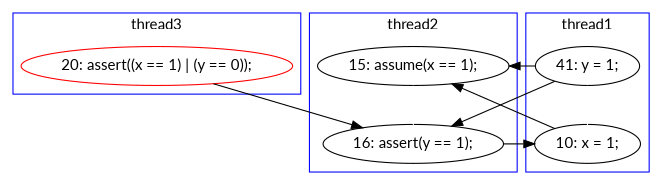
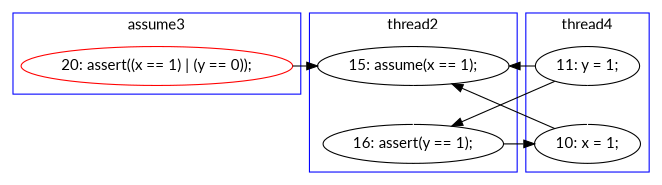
cluster "thread3": label "thread3" -> "assume3"
cluster "thread1": label "thread1" -> "thread4"
node "41: y = 1;": label "41: y = 1;" -> "11: y = 1;"
edge "20: assert((x == 1) | (y == 0));" -> "16: assert(y == 1);": now "20: assert((x == 1) | (y == 0));" -> "15: assume(x == 1);"
